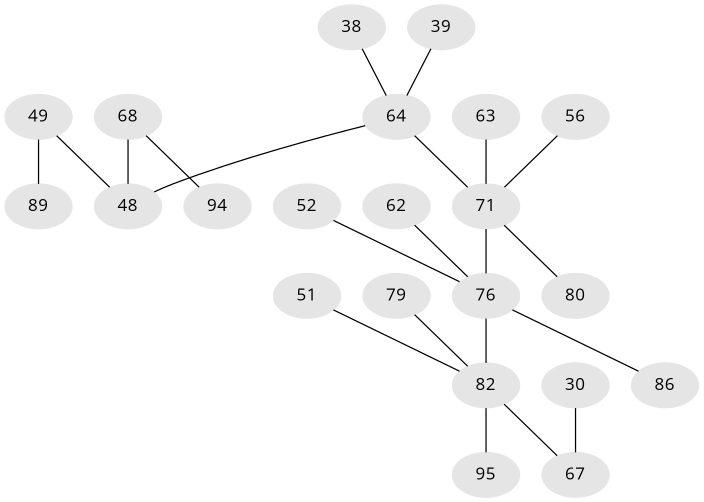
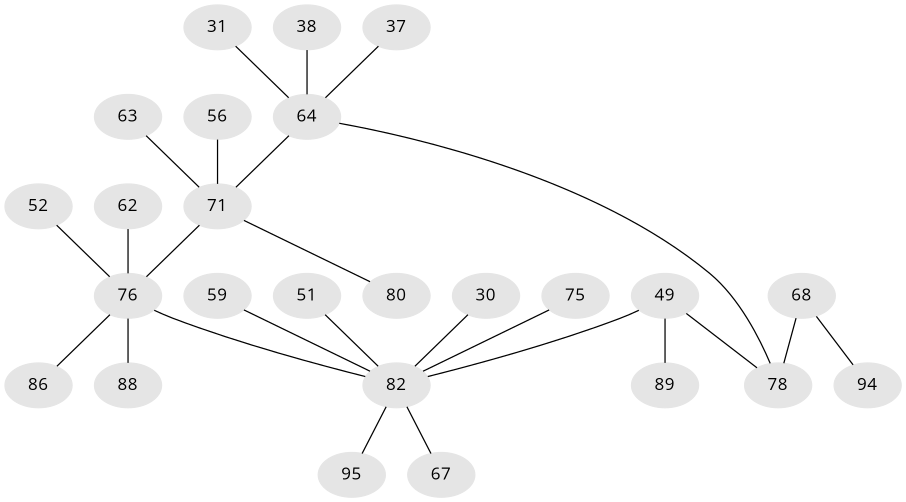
node "31": added
node "39": label "39" -> "37"
node "48": label "48" -> "78"
node "79": label "79" -> "59"
node "75": added
edge "49" -- "82": added
node "88": added
edge "30" -- "67": now "30" -- "82"
